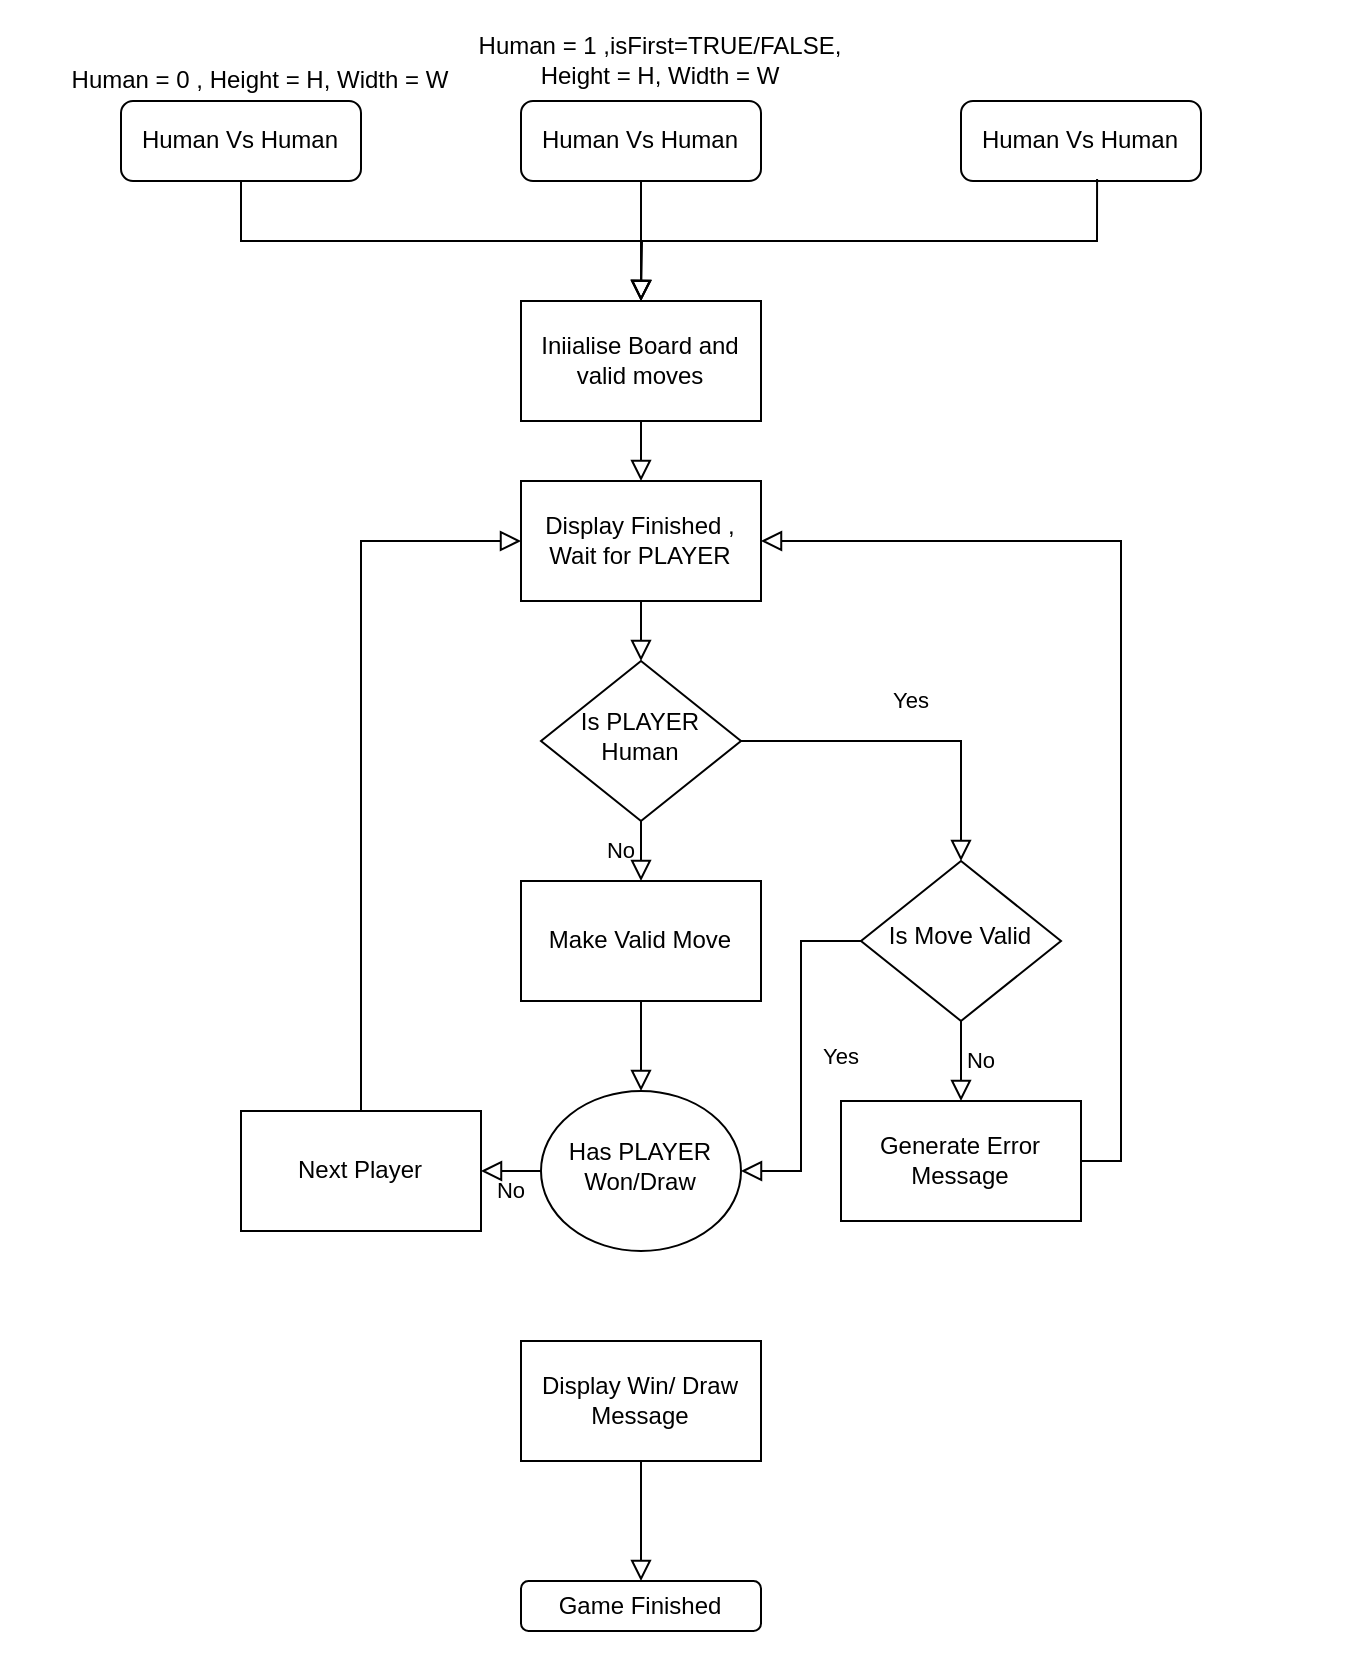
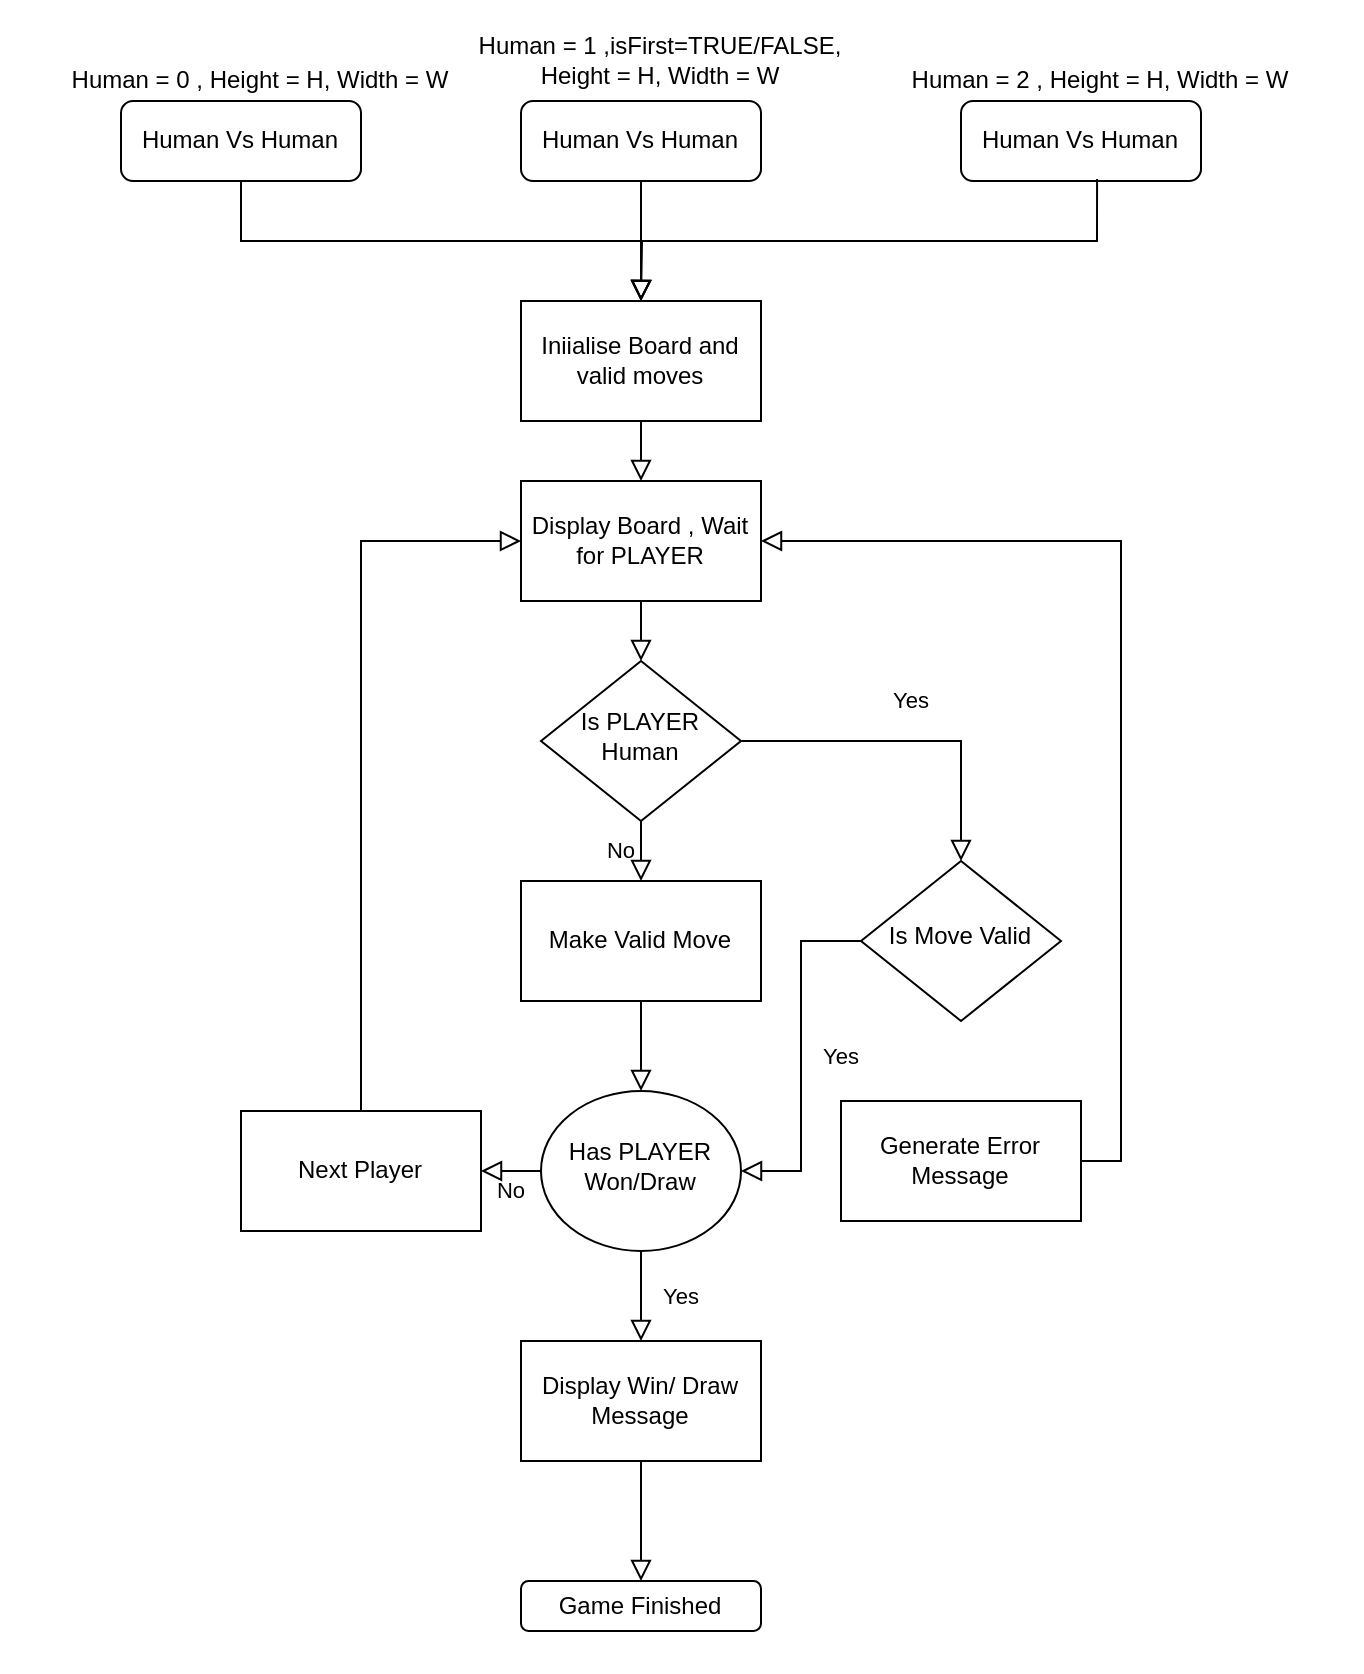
node "Human = 2 , Height = H, Width = W": added
node "Display Finished , Wait for PLAYER": label "Display Finished , Wait for PLAYER" -> "Display Board , Wait for PLAYER"
edge "Is Move Valid" -> "Generate Error Message": removed, label "No"
edge "Has PLAYER Won/Draw" -> "Display Win/ Draw Message": added, label "Yes"
